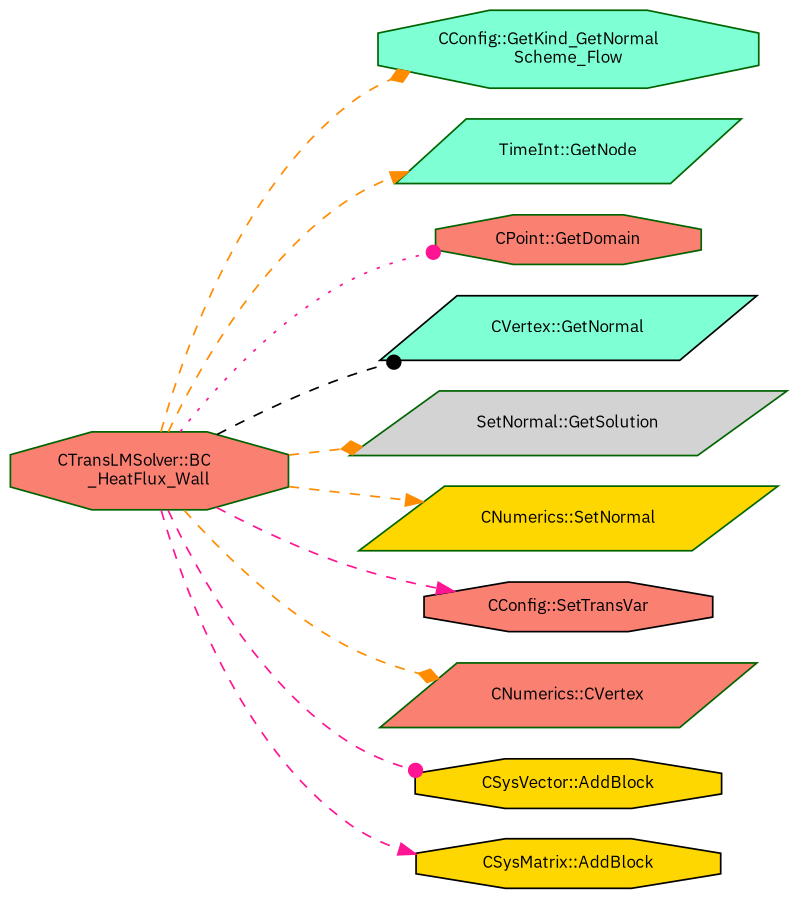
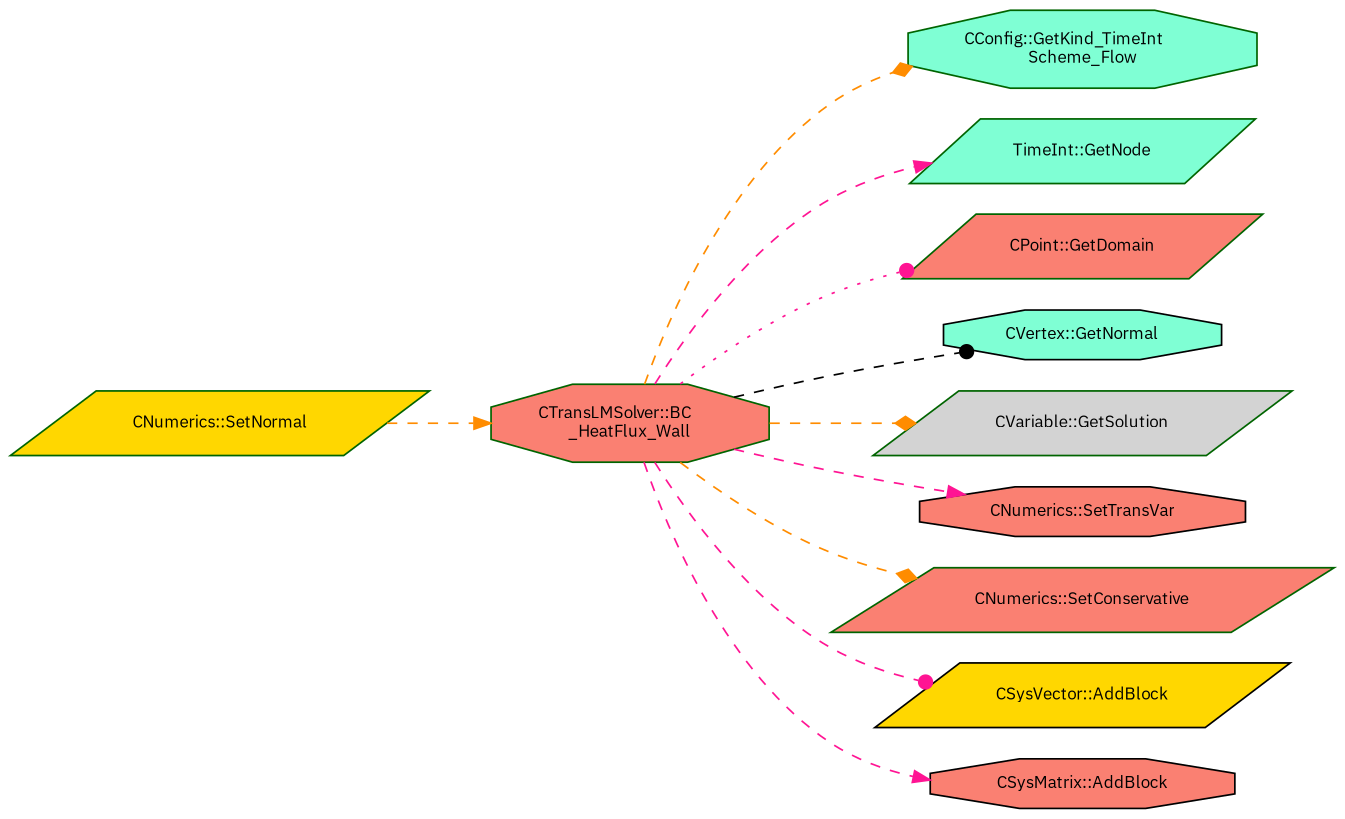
node "CConfig::GetKind_GetNormal Scheme_Flow": label "CConfig::GetKind_GetNormal Scheme_Flow" -> "CConfig::GetKind_TimeInt Scheme_Flow"
node "CPoint::GetDomain": shape octagon -> parallelogram
edge "CTransLMSolver::BC _HeatFlux_Wall" -> "TimeInt::GetNode": color darkorange -> deeppink
node "CVertex::GetNormal": shape parallelogram -> octagon
node "SetNormal::GetSolution": label "SetNormal::GetSolution" -> "CVariable::GetSolution"
edge "CTransLMSolver::BC _HeatFlux_Wall" -> "CNumerics::SetNormal": reversed
node "CConfig::SetTransVar": label "CConfig::SetTransVar" -> "CNumerics::SetTransVar"
node "CNumerics::CVertex": label "CNumerics::CVertex" -> "CNumerics::SetConservative"
node "CSysVector::AddBlock": shape octagon -> parallelogram
node "CSysMatrix::AddBlock": fillcolor gold -> salmon
